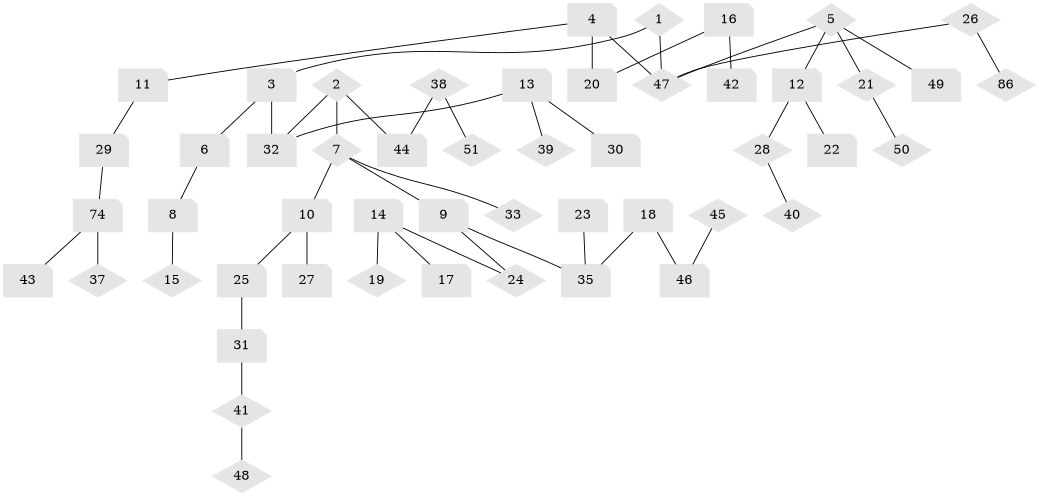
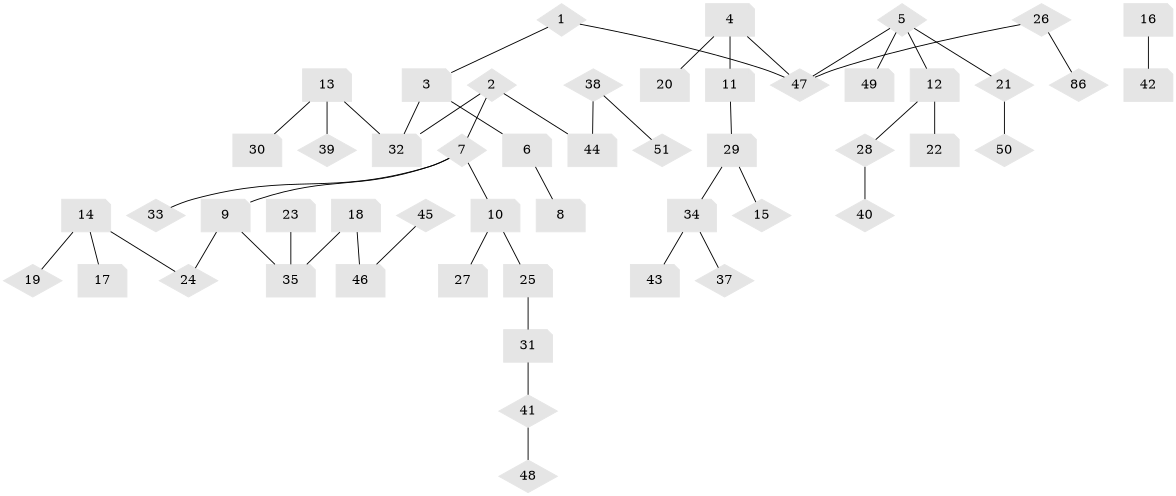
edge "16" -- "20": removed
node "74": label "74" -> "34"
edge "8" -- "15": now "29" -- "15"
